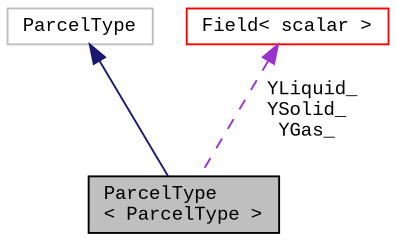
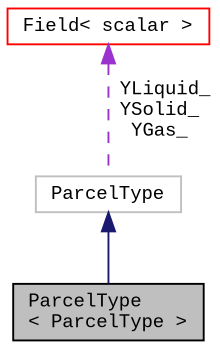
edge "ParcelType < ParcelType >" -> "Field< scalar >": now "ParcelType" -> "Field< scalar >"
